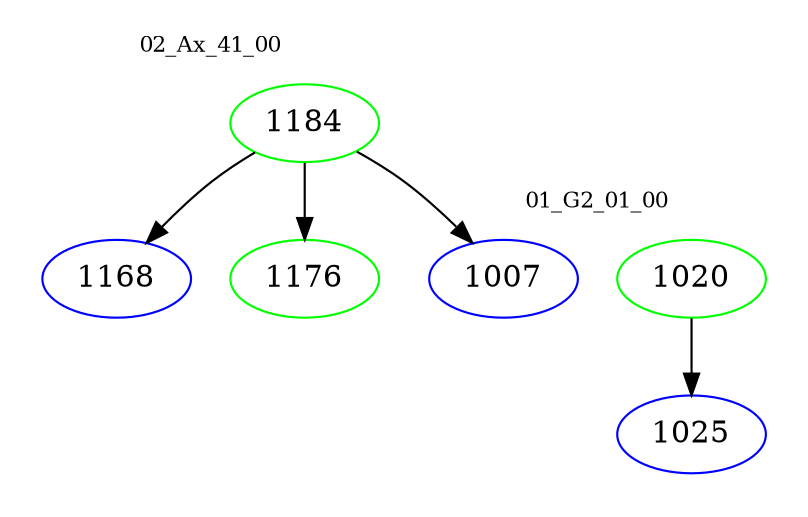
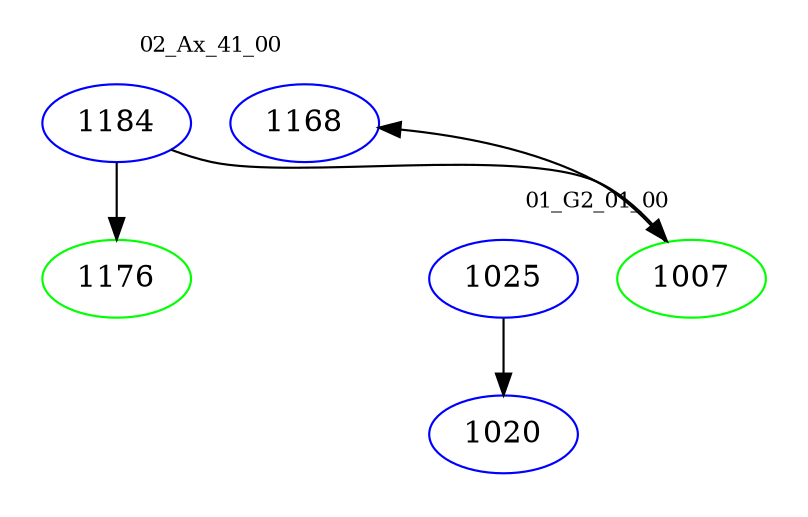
node "1184": color green -> blue
edge "1184" -> "1168": now "1007" -> "1168"
node "1007": color blue -> green
node "1020": color green -> blue
edge "1020" -> "1025": reversed
